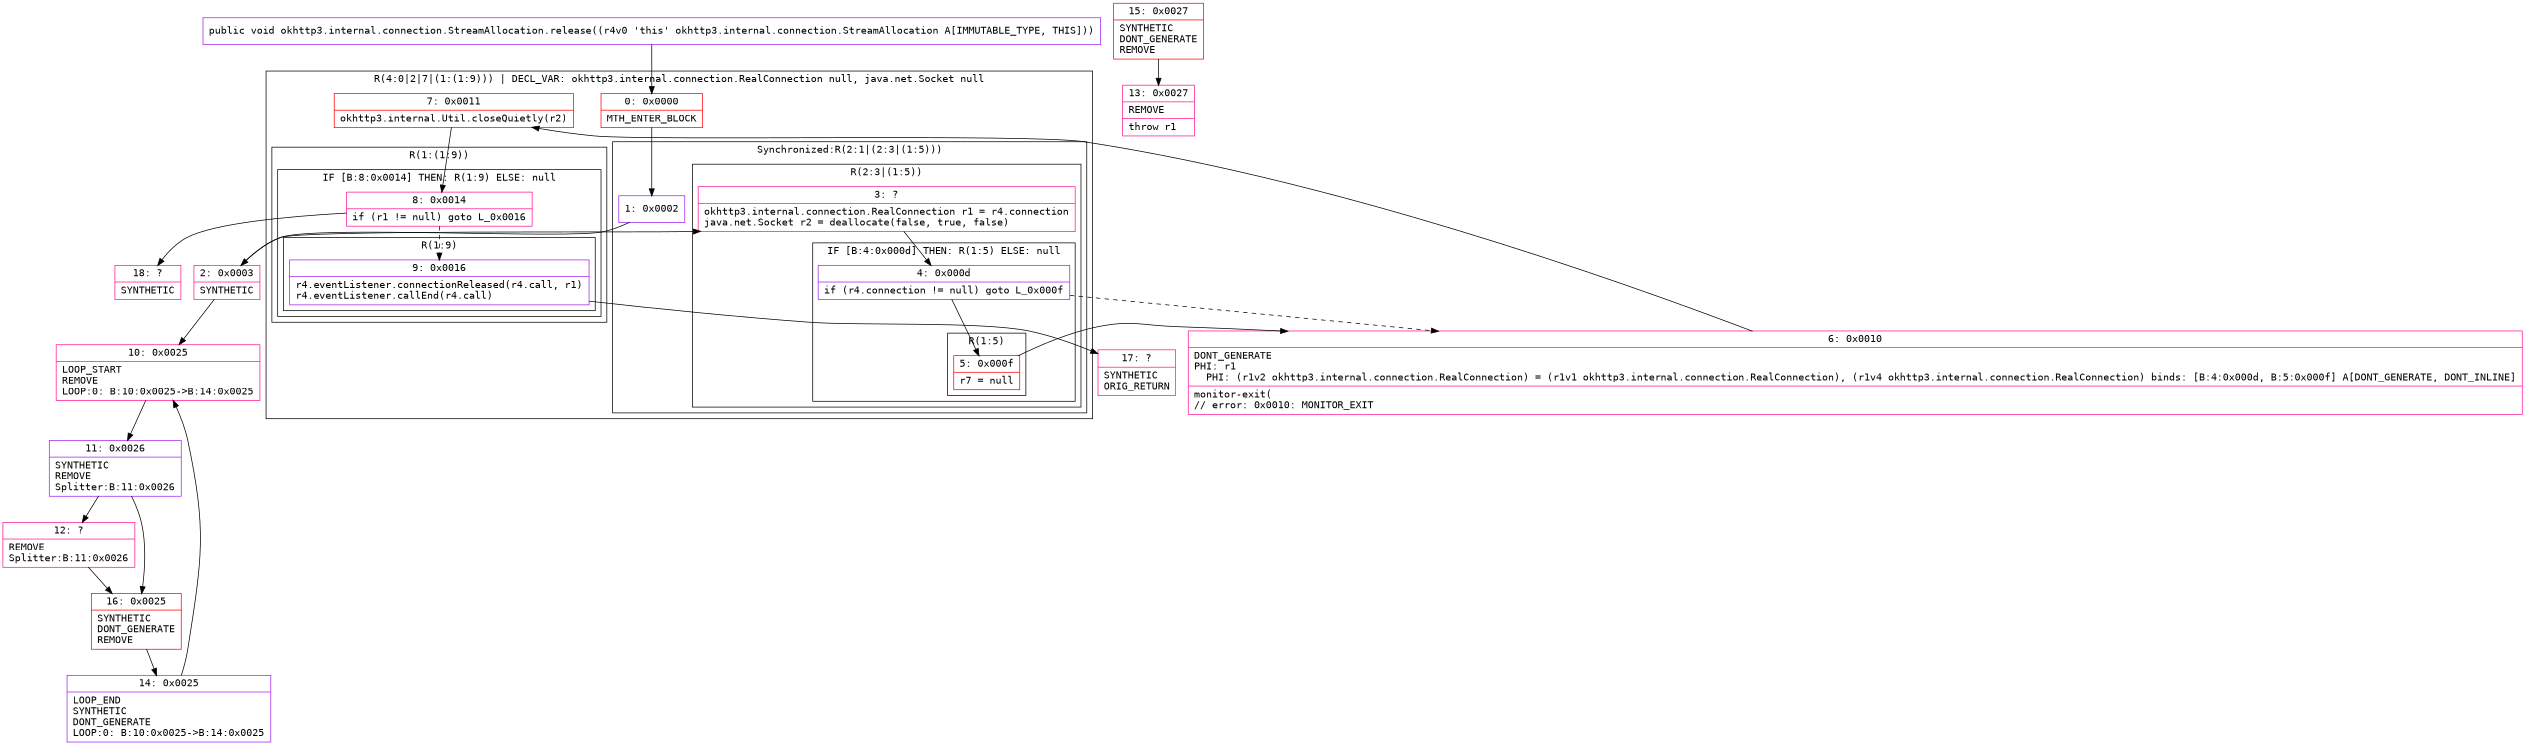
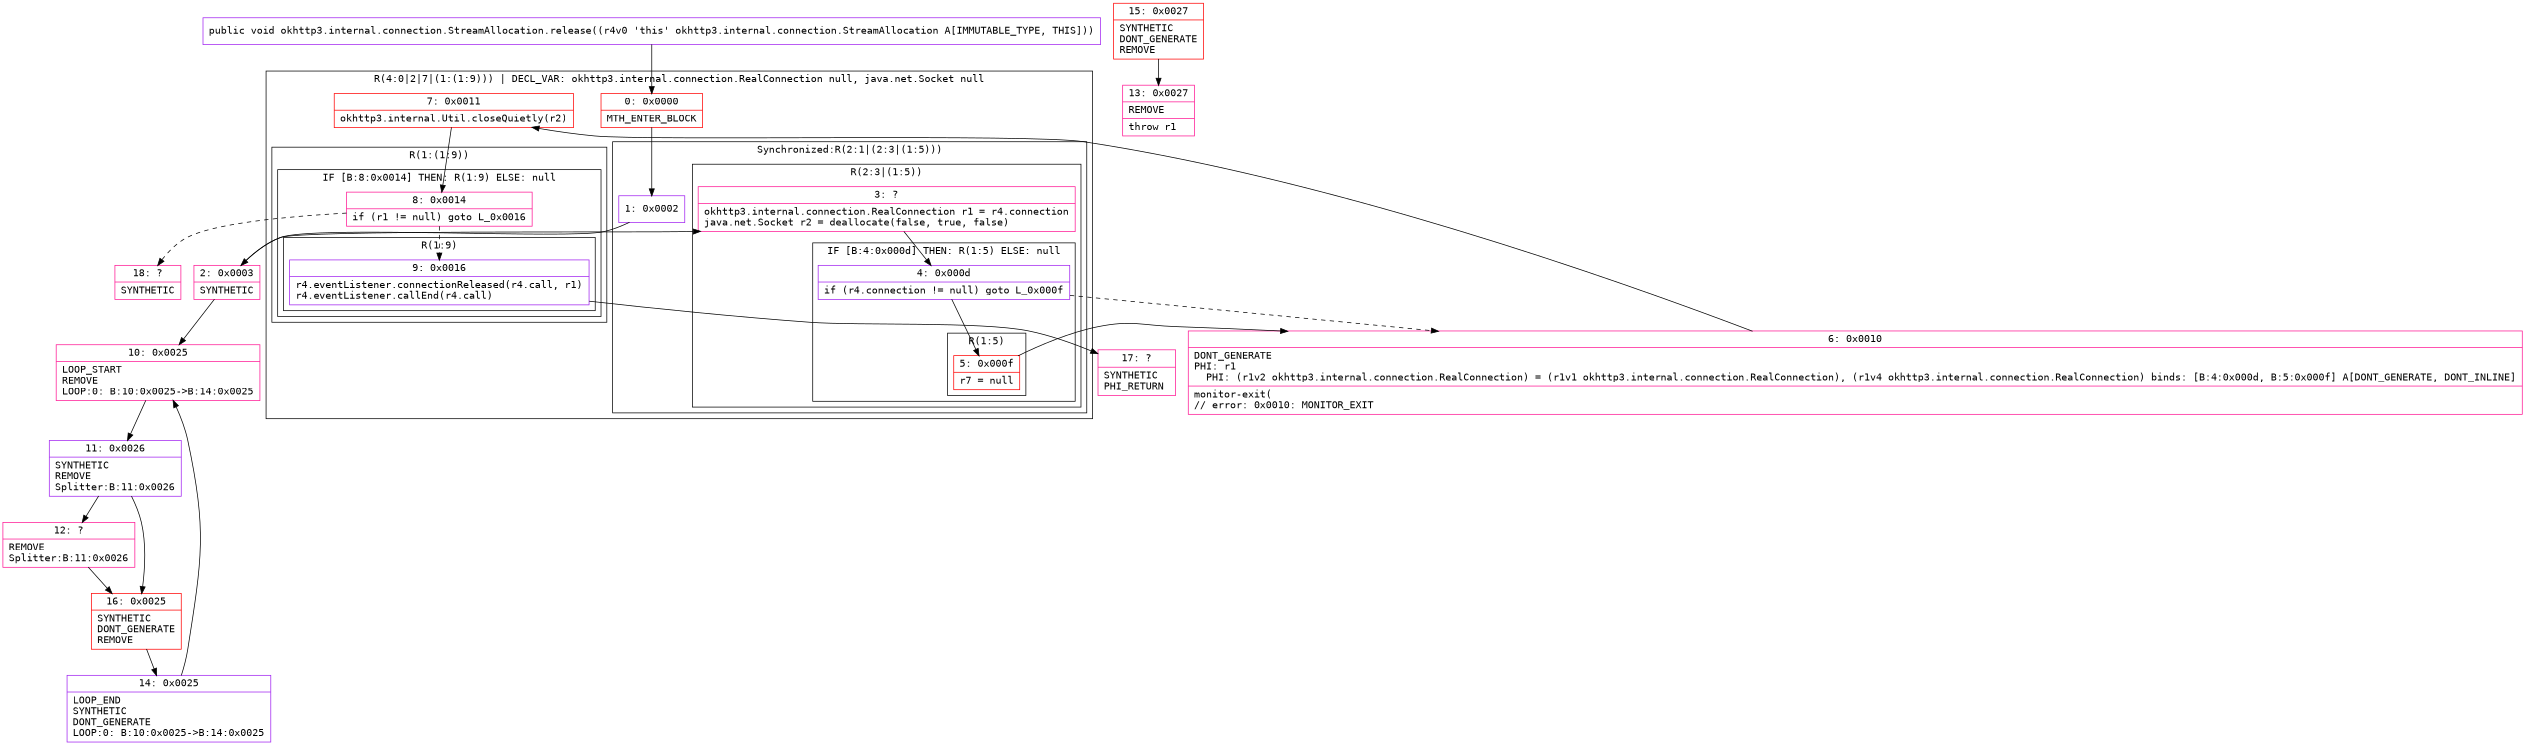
edge "8: 0x0014" -> "18: ?": style solid -> dashed
node "17: ?": text "ORIG_RETURN" -> "PHI_RETURN"
